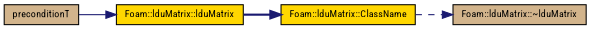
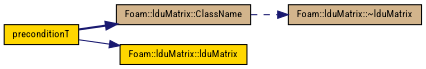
node "preconditionT": fillcolor tan -> gold
edge "Foam::lduMatrix::lduMatrix" -> "Foam::lduMatrix::ClassName": now "preconditionT" -> "Foam::lduMatrix::ClassName"
node "Foam::lduMatrix::ClassName": fillcolor gold -> tan
